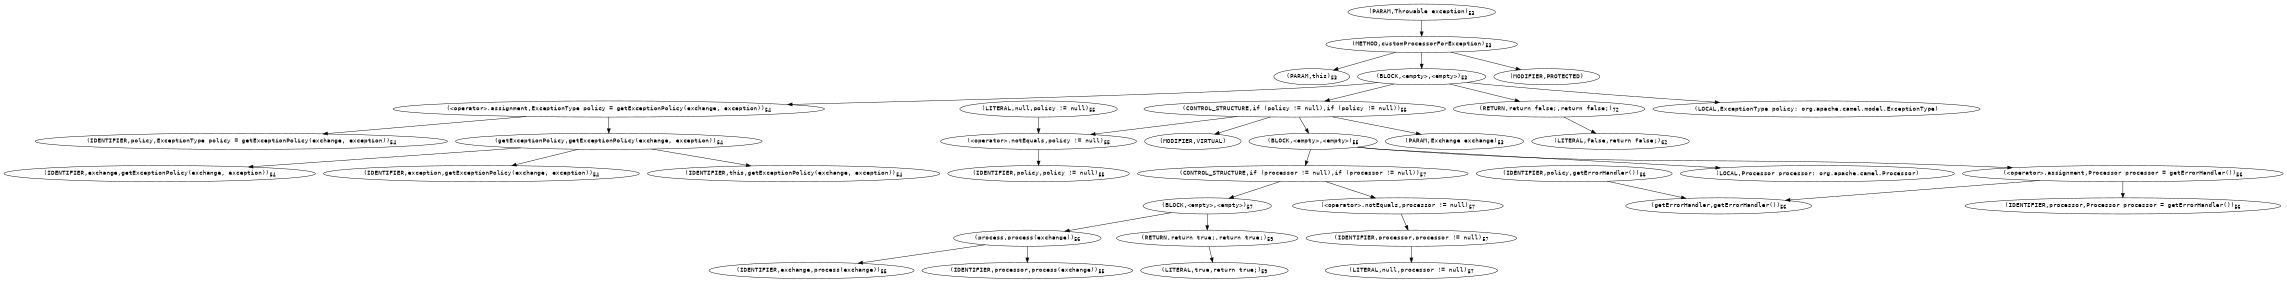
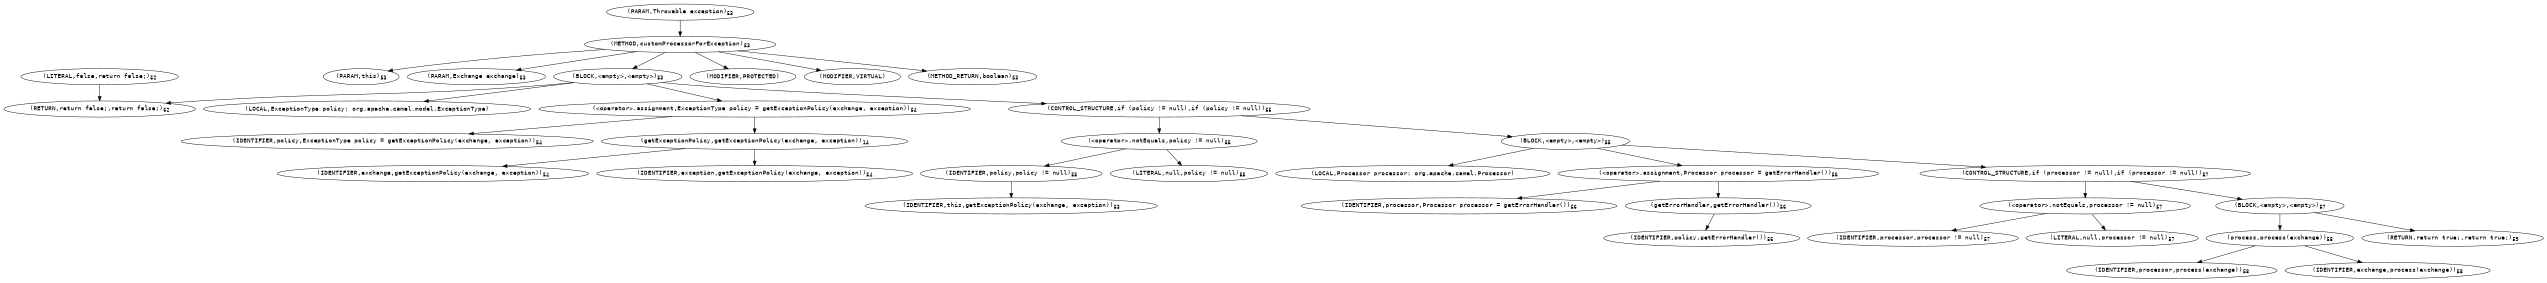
node "(METHOD_RETURN,boolean)": added
node "(RETURN,return false;,return false;)": text "72" -> "62"
edge "(LITERAL,null,policy != null)" -> "(<operator>.notEquals,policy != null)": reversed
edge "(RETURN,return false;,return false;)" -> "(LITERAL,false,return false;)": reversed
edge "(CONTROL_STRUCTURE,if (policy != null),if (policy != null))" -> "(MODIFIER,VIRTUAL)": now "(METHOD,customProcessorForException)" -> "(MODIFIER,VIRTUAL)"
edge "(CONTROL_STRUCTURE,if (policy != null),if (policy != null))" -> "(PARAM,Exchange exchange)": now "(METHOD,customProcessorForException)" -> "(PARAM,Exchange exchange)"
node "(getExceptionPolicy,getExceptionPolicy(exchange, exception))": text "54" -> "14"
node "(LITERAL,false,return false;)": text "62" -> "52"
edge "(getExceptionPolicy,getExceptionPolicy(exchange, exception))" -> "(IDENTIFIER,this,getExceptionPolicy(exchange, exception))": now "(IDENTIFIER,policy,policy != null)" -> "(IDENTIFIER,this,getExceptionPolicy(exchange, exception))"
node "(IDENTIFIER,this,getExceptionPolicy(exchange, exception))": text "54" -> "53"
edge "(IDENTIFIER,policy,getErrorHandler())" -> "(getErrorHandler,getErrorHandler())": reversed
node "(process,process(exchange))": text "56" -> "58"
edge "(IDENTIFIER,processor,processor != null)" -> "(LITERAL,null,processor != null)": now "(<operator>.notEquals,processor != null)" -> "(LITERAL,null,processor != null)"
node "(IDENTIFIER,exchange,process(exchange))": text "55" -> "58"
node "(IDENTIFIER,processor,process(exchange))": text "55" -> "58"
node "(LITERAL,true,return true;)": removed
